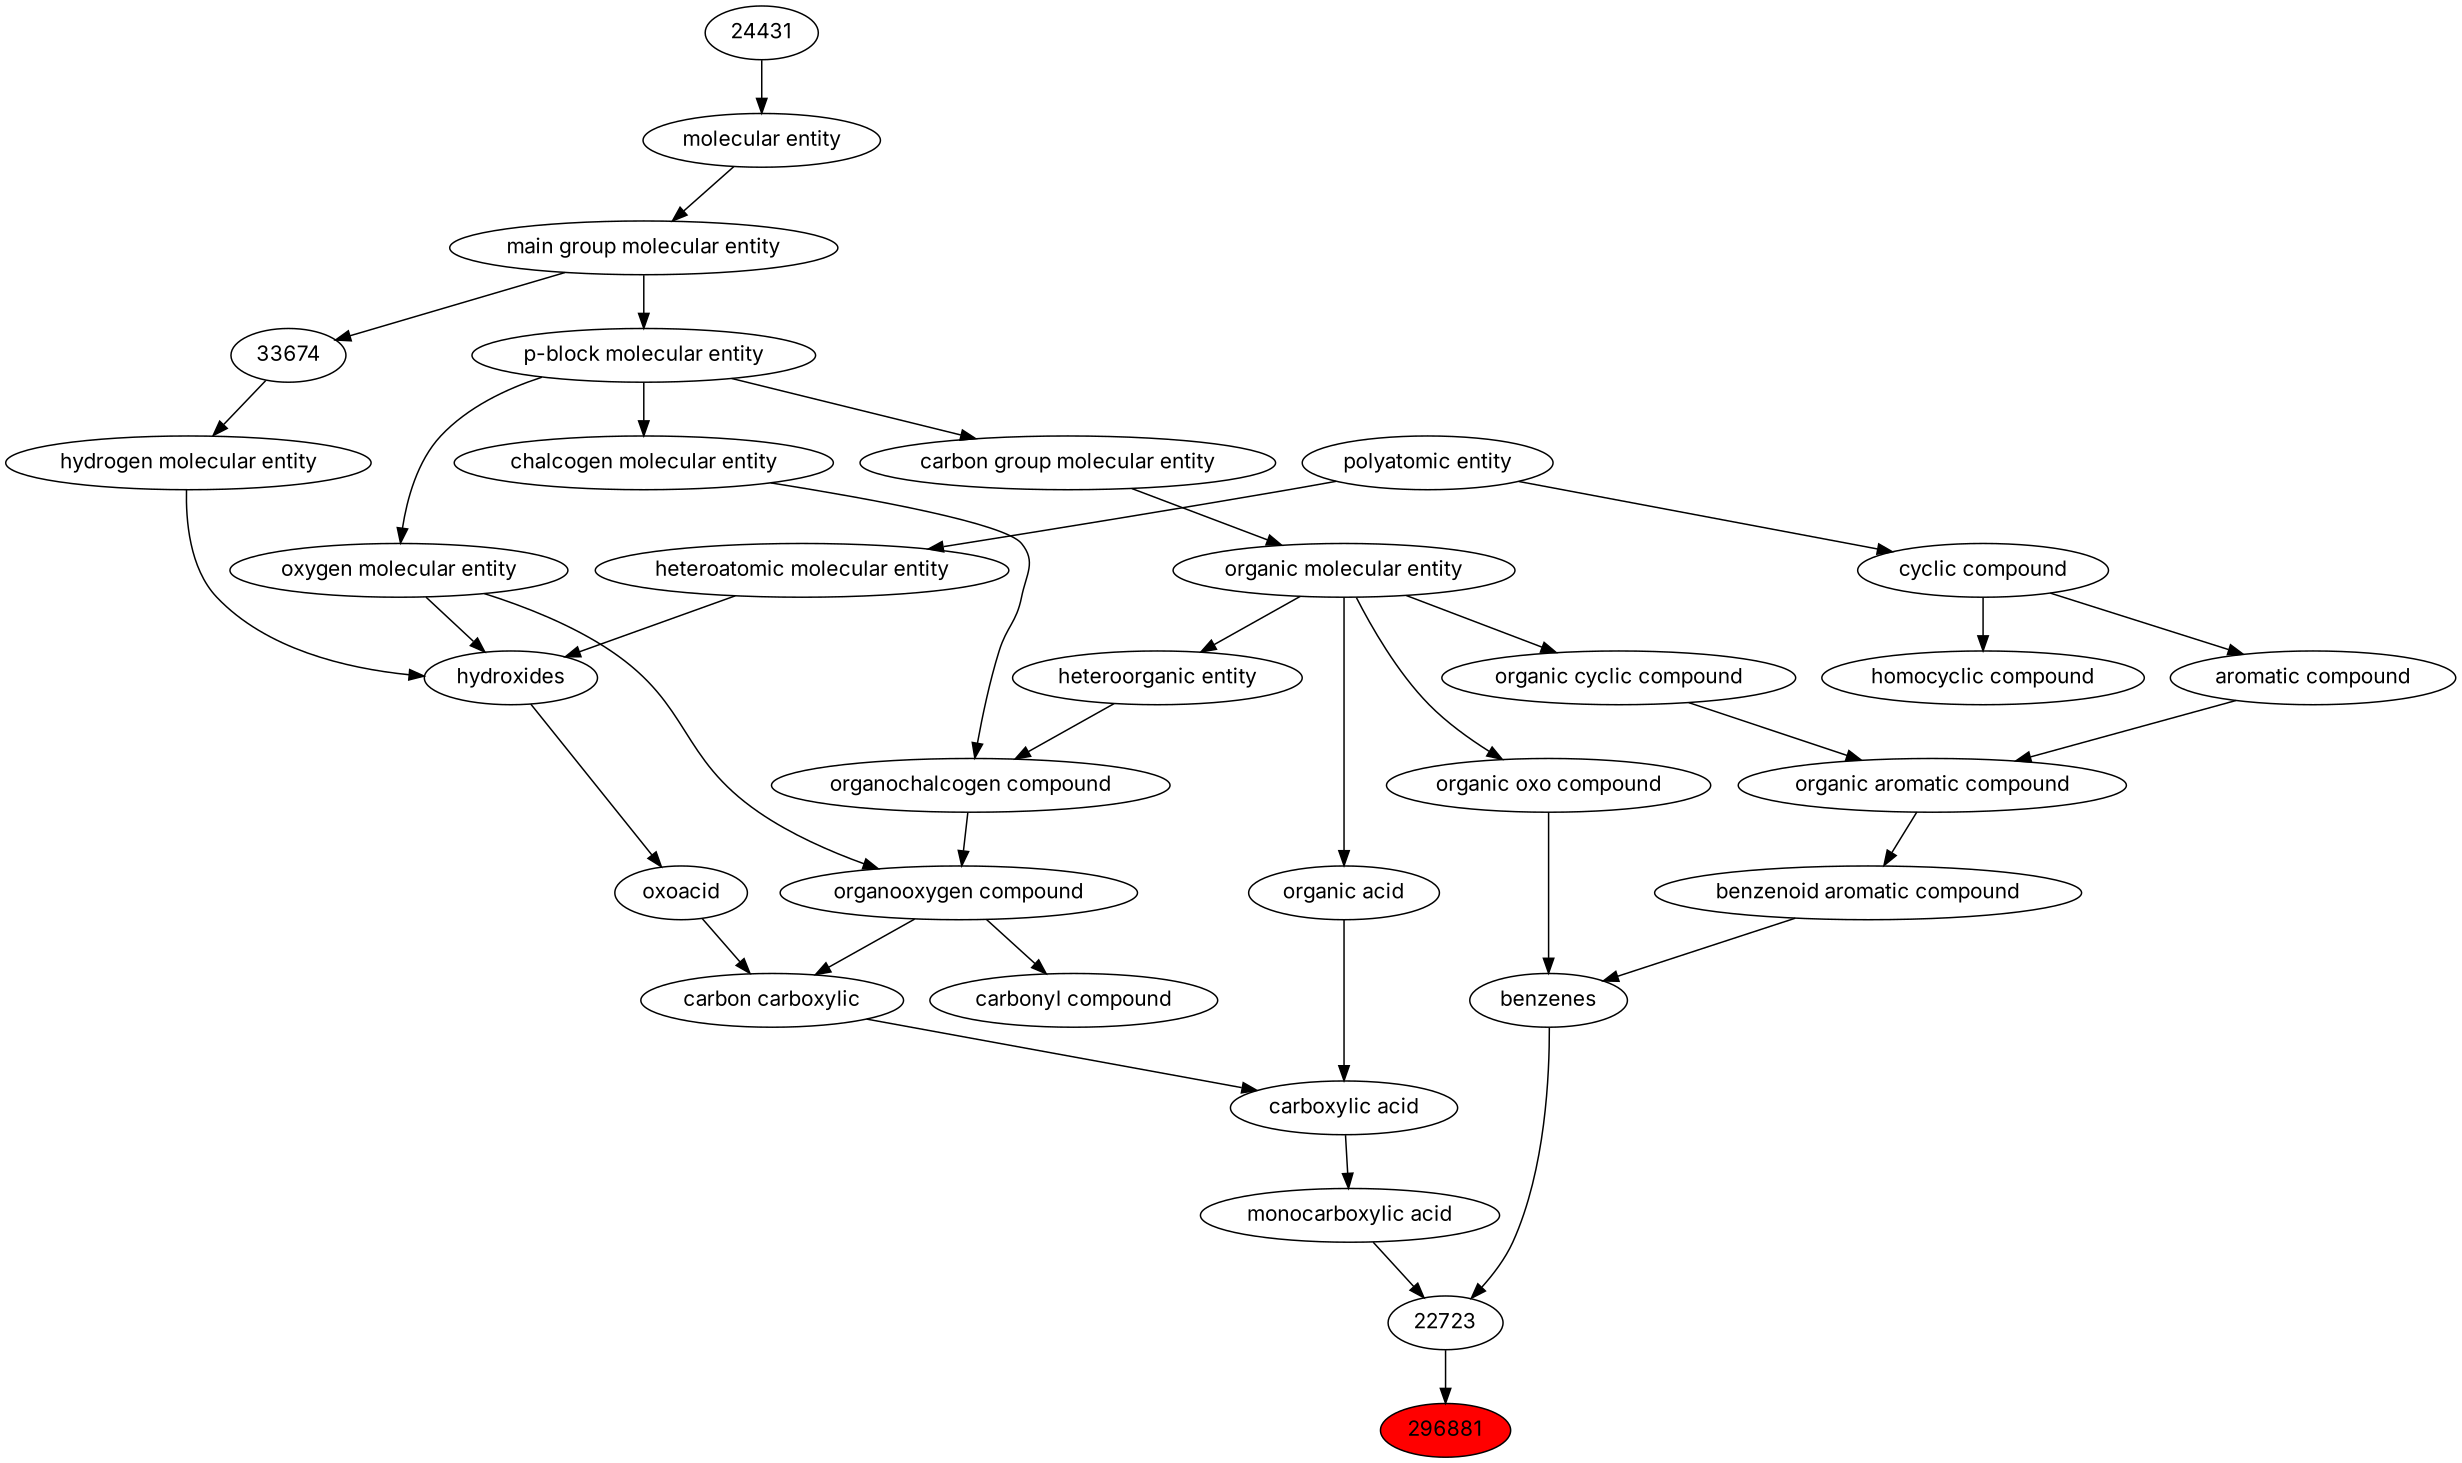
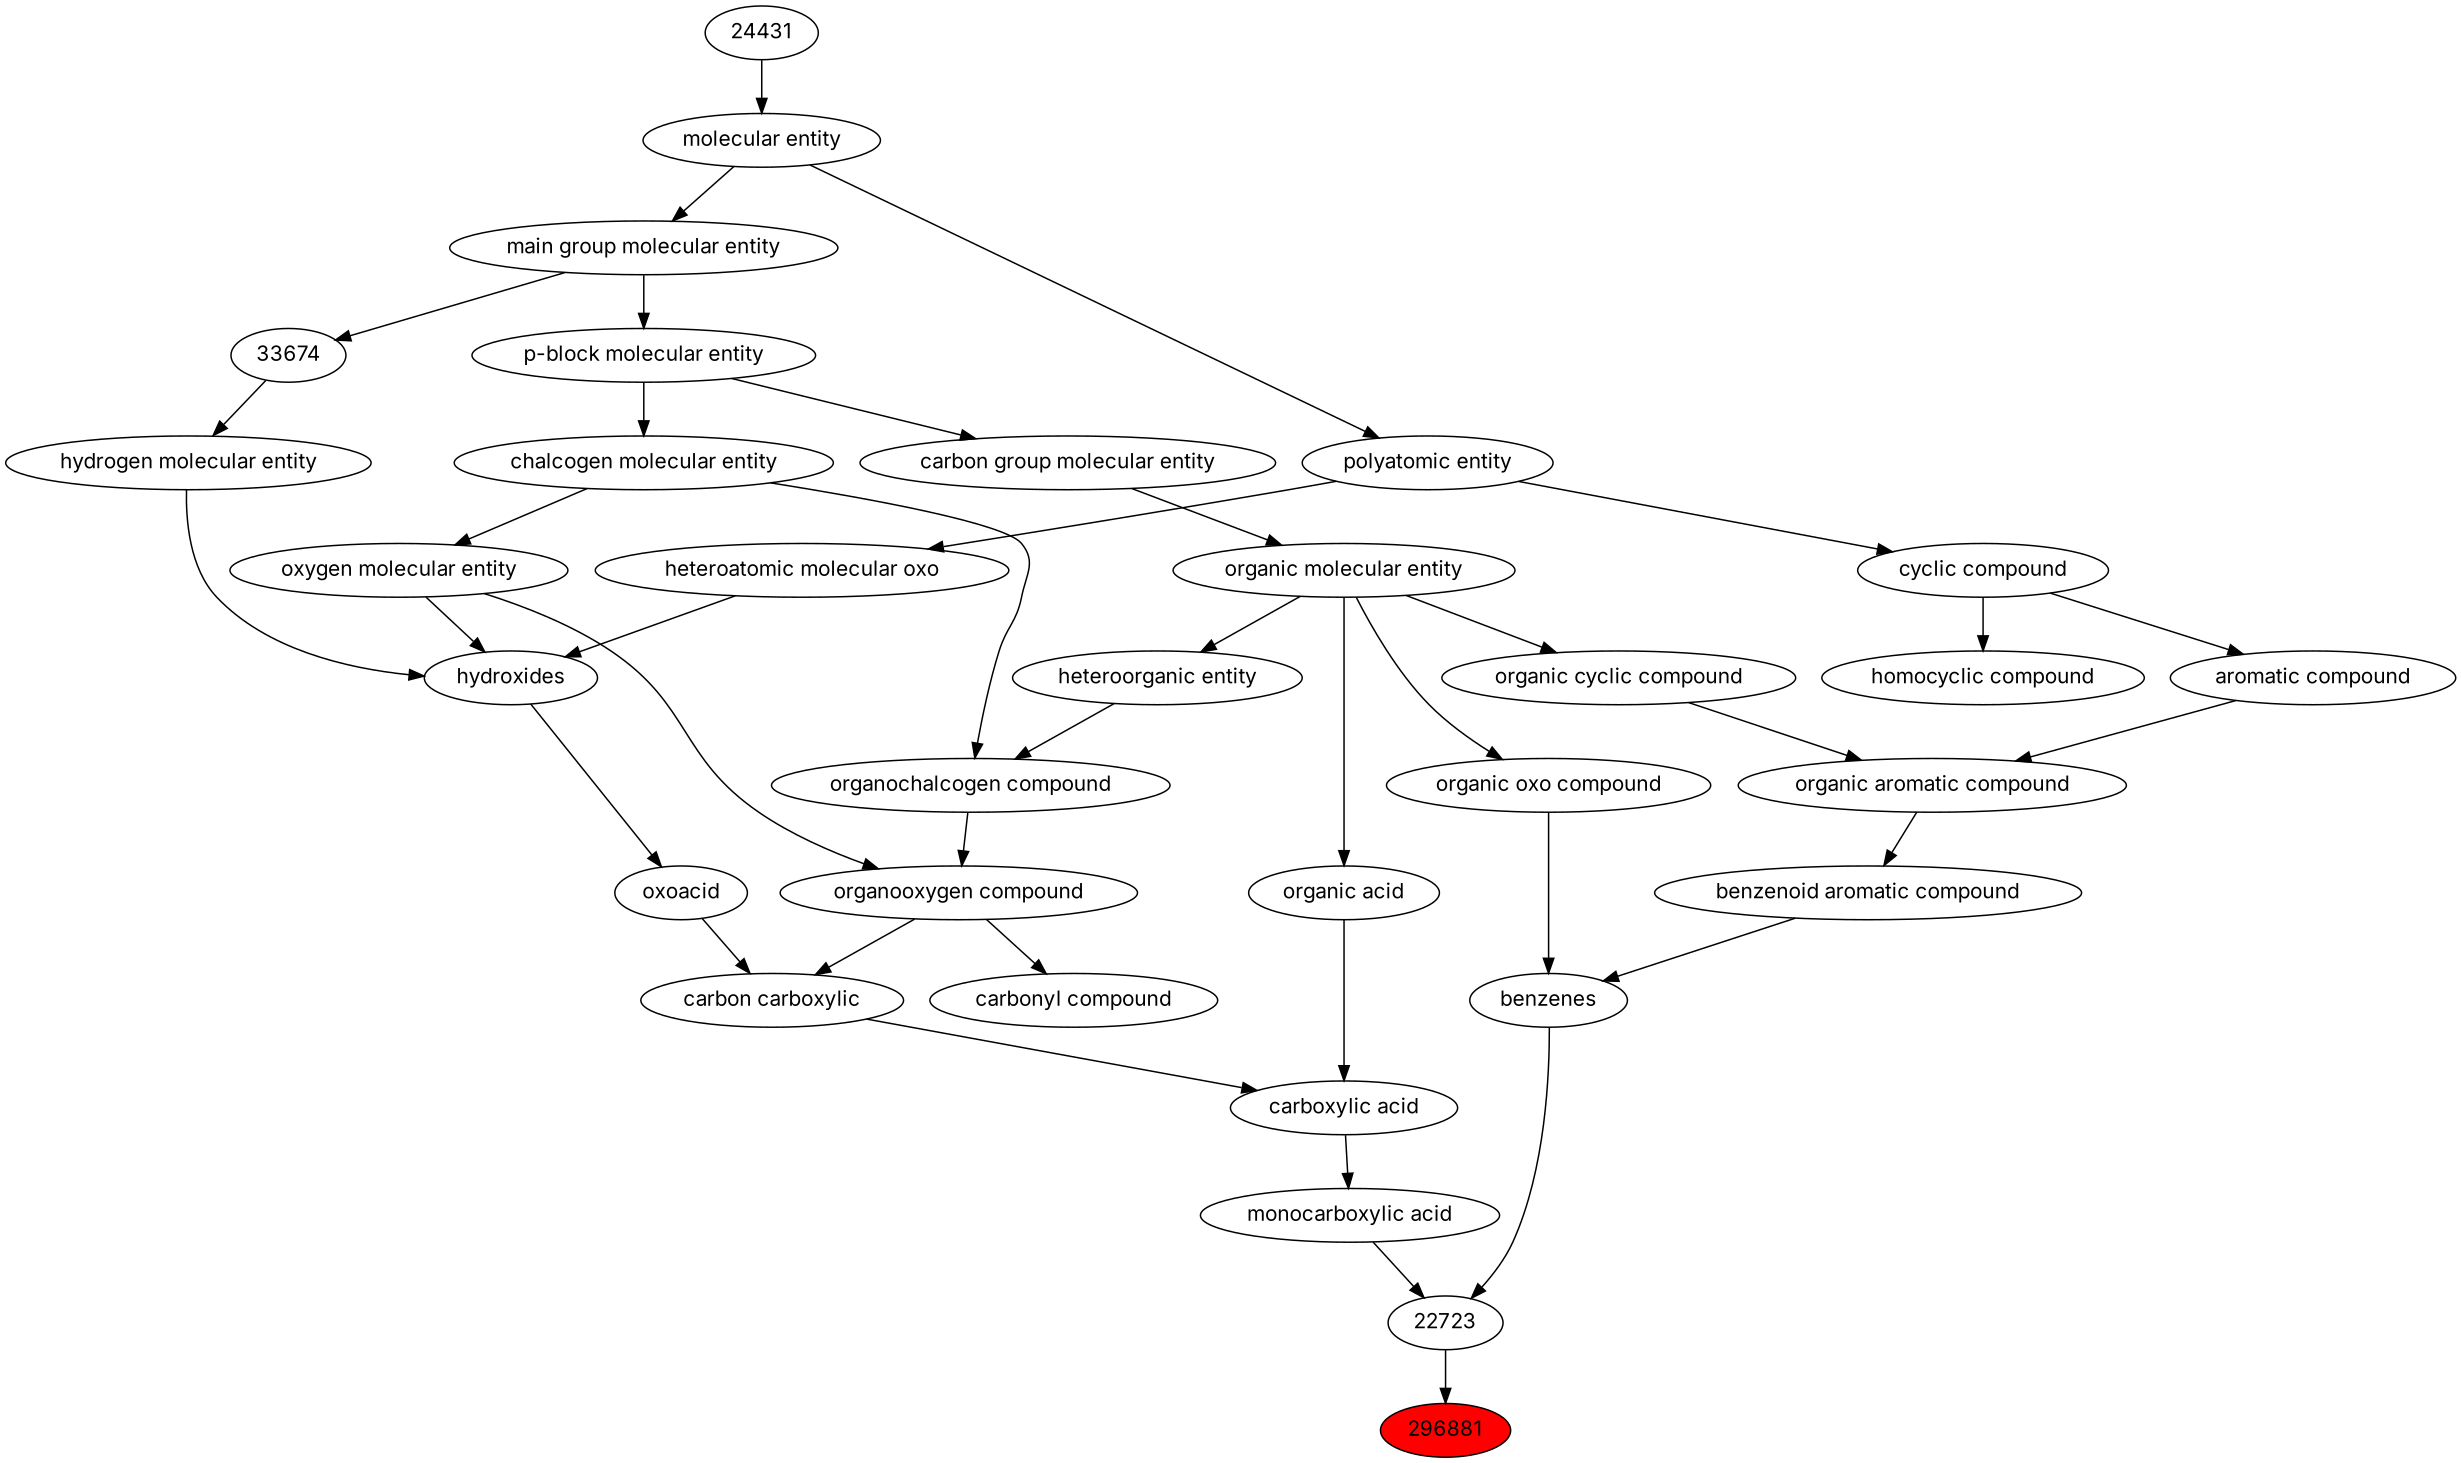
edge "molecular entity" -> "polyatomic entity": added
edge "p-block molecular entity" -> "oxygen molecular entity": now "chalcogen molecular entity" -> "oxygen molecular entity"
node "heteroatomic molecular entity": label "heteroatomic molecular entity" -> "heteroatomic molecular oxo"
